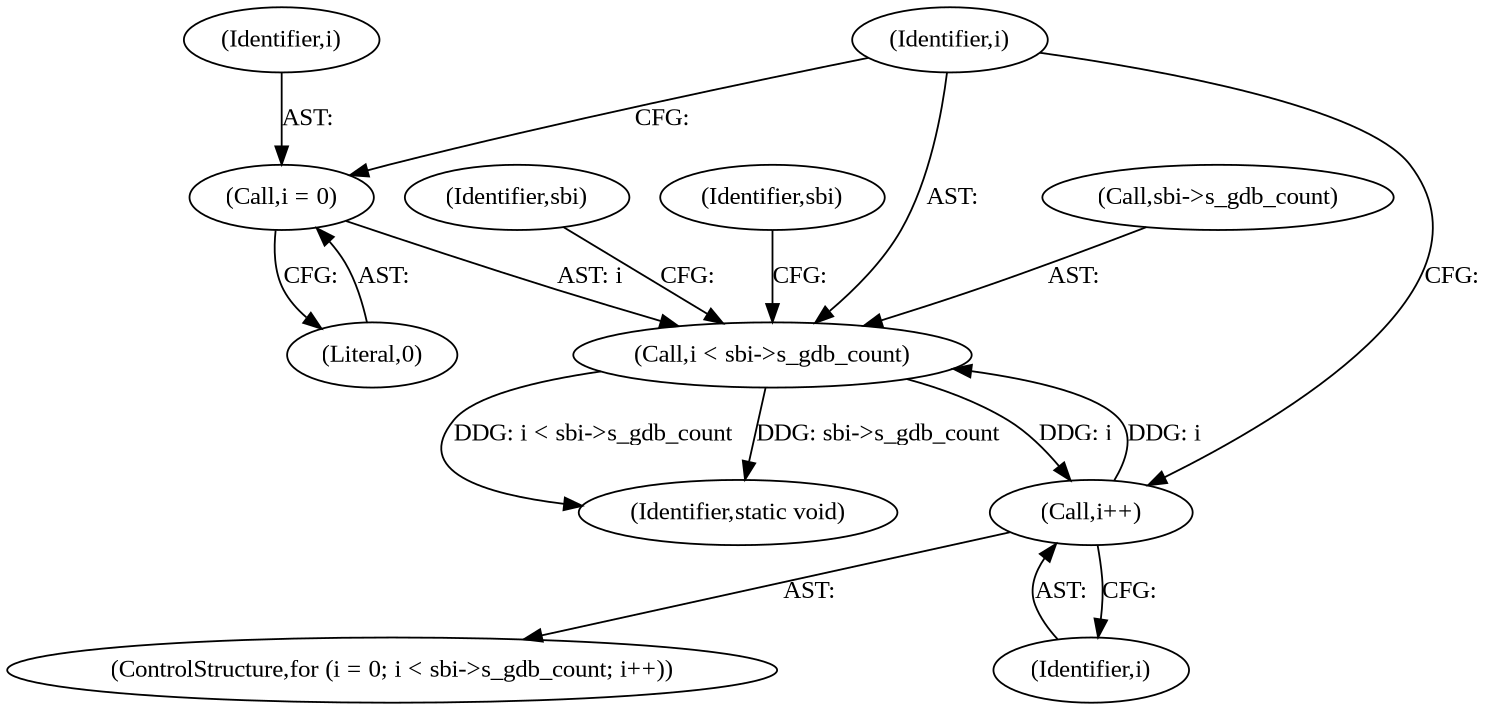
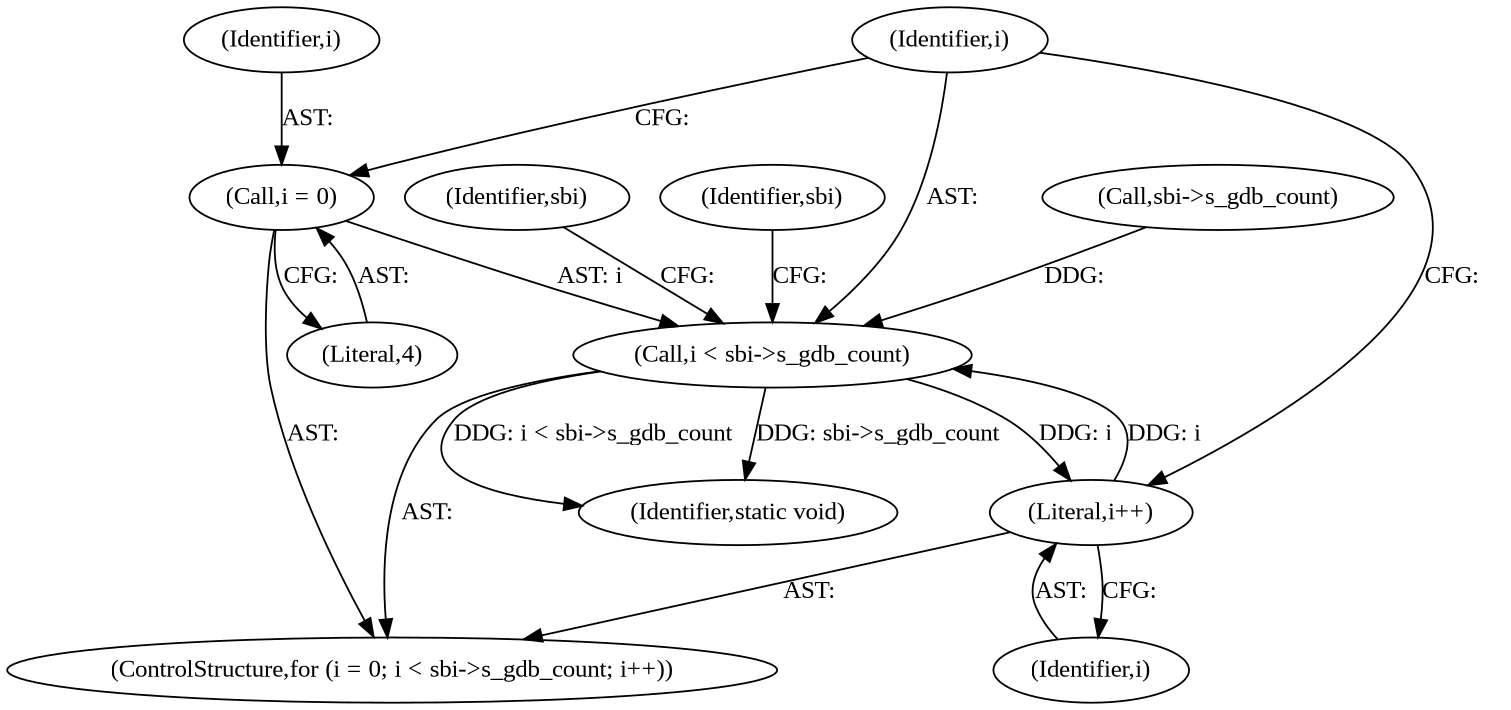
edge "(Call,sbi->s_gdb_count)" -> "(Call,i < sbi->s_gdb_count)": label "AST: " -> "DDG: "
node "(Literal,0)": label "(Literal,0)" -> "(Literal,4)"
edge "(Call,i = 0)" -> "(ControlStructure,for (i = 0; i < sbi->s_gdb_count; i++))": added, label "AST:"
edge "(Call,i < sbi->s_gdb_count)" -> "(ControlStructure,for (i = 0; i < sbi->s_gdb_count; i++))": added, label "AST:"
node "(Call,i++)": label "(Call,i++)" -> "(Literal,i++)"
